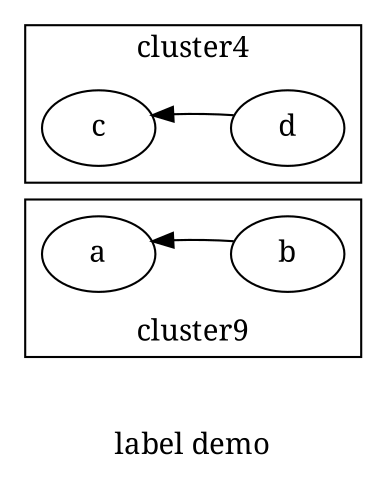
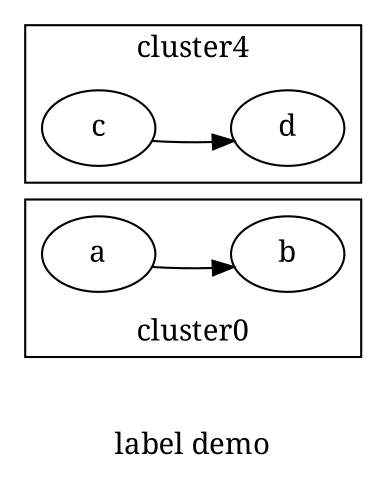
edge "d" -> "c": reversed
edge "b" -> "a": reversed
cluster "cluster9": label "cluster9" -> "cluster0"
